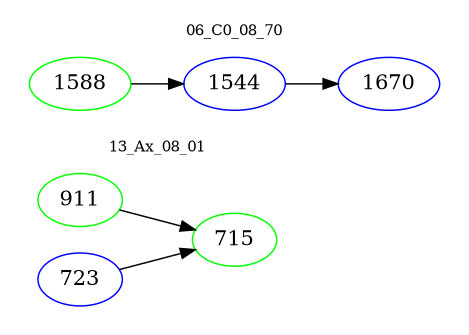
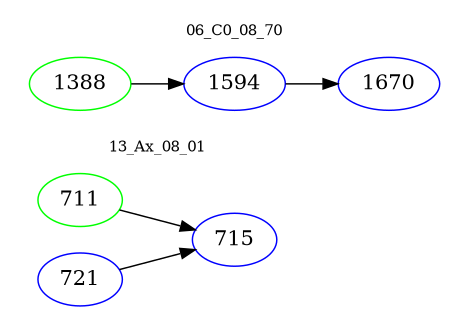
node "1588": label "1588" -> "1388"
node "1544": label "1544" -> "1594"
node "911": label "911" -> "711"
node "715": color green -> blue
node "723": label "723" -> "721"
